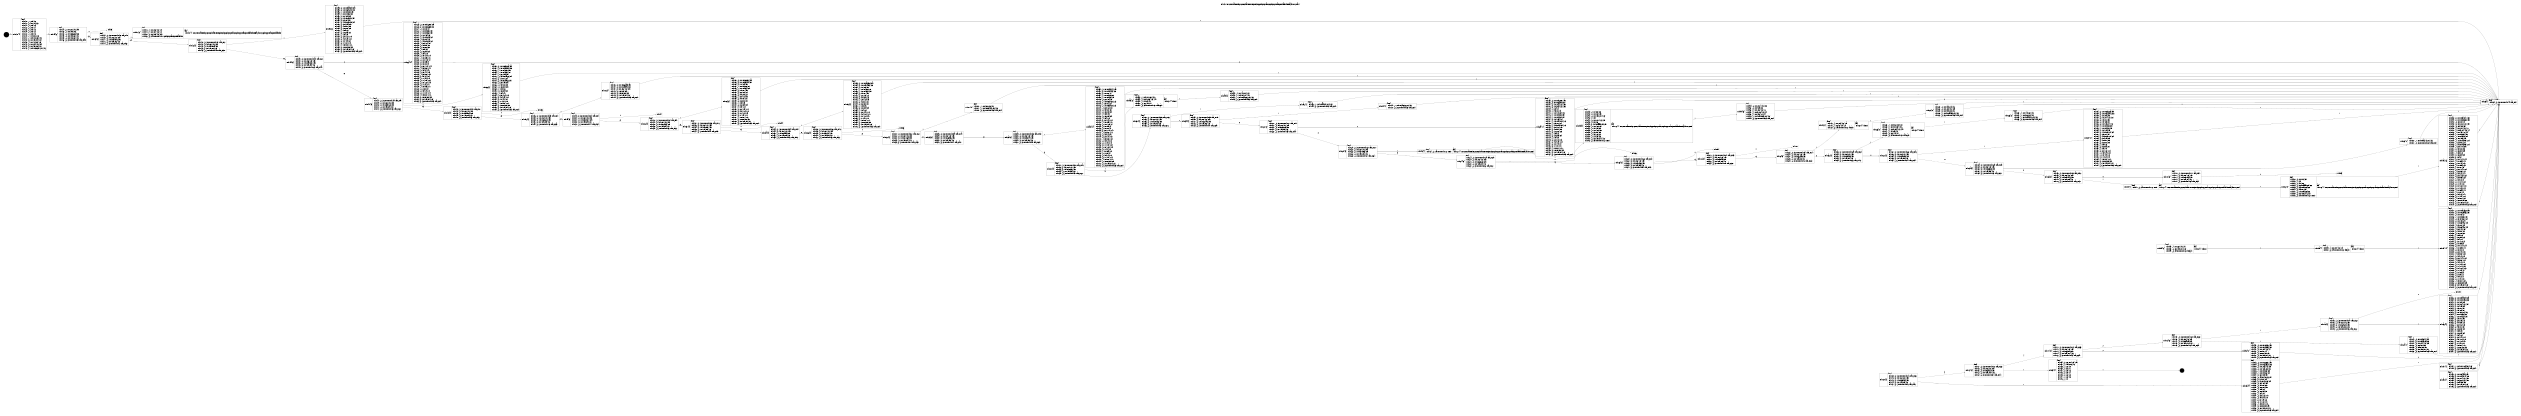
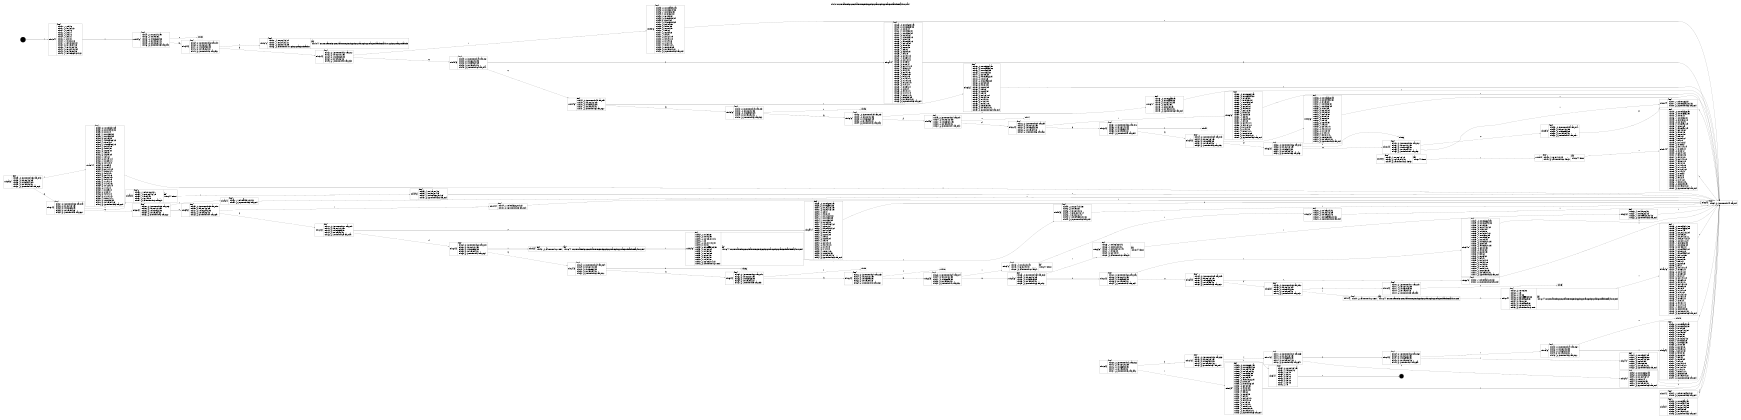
edge "0x401595 [25]" -> "0x4015ae [25]": now "0x401595 [25]" -> "0x401e70 [19]"
